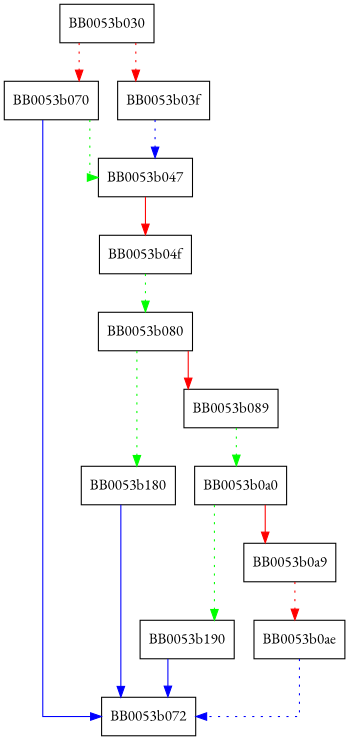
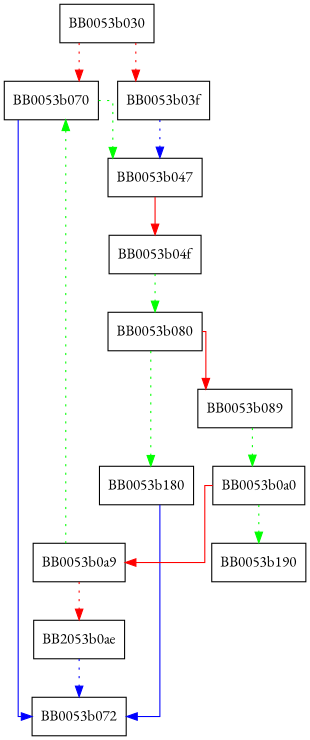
edge "BB0053b0a9" -> "BB0053b070": added
node "BB0053b0ae": label "BB0053b0ae" -> "BB2053b0ae"
edge "BB0053b190" -> "BB0053b072": removed
